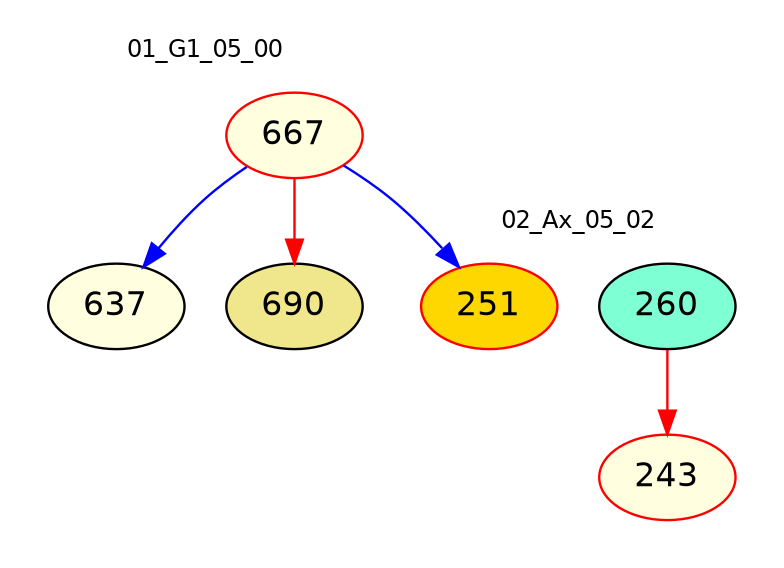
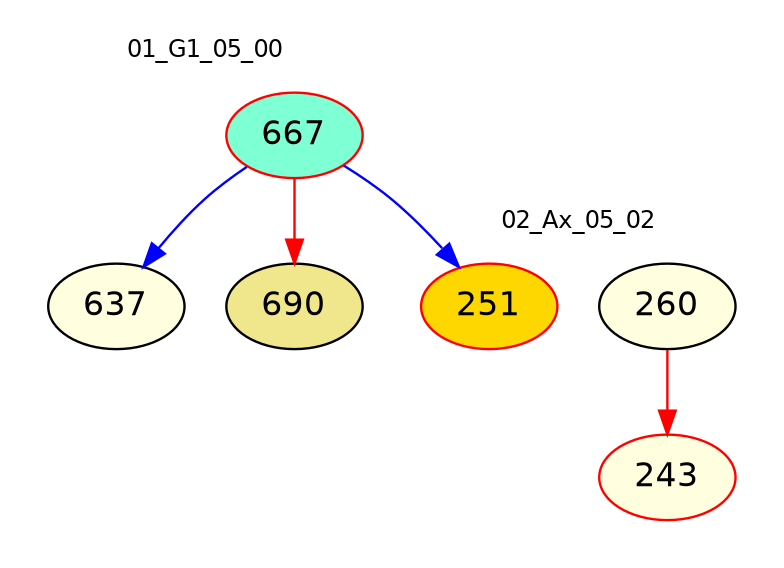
node "667": fillcolor lightyellow -> aquamarine
node "260": fillcolor aquamarine -> lightyellow
